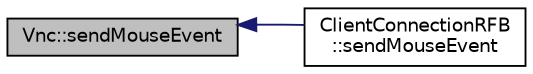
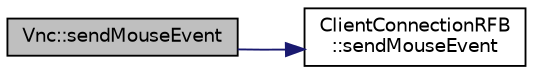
edge "ClientConnectionRFB ::sendMouseEvent" -> "Vnc::sendMouseEvent": reversed
